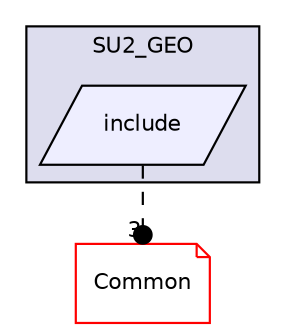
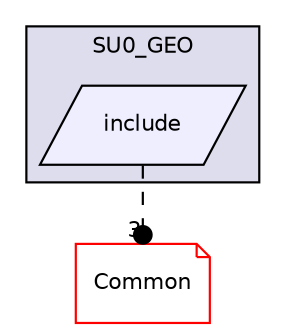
cluster "SU2_GEO": label "SU2_GEO" -> "SU0_GEO"
